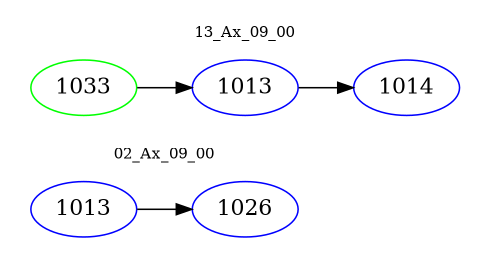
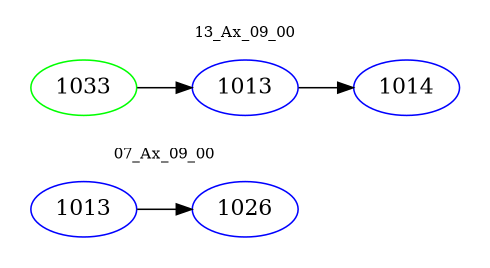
cluster "02_Ax_09_00": label "02_Ax_09_00" -> "07_Ax_09_00"
